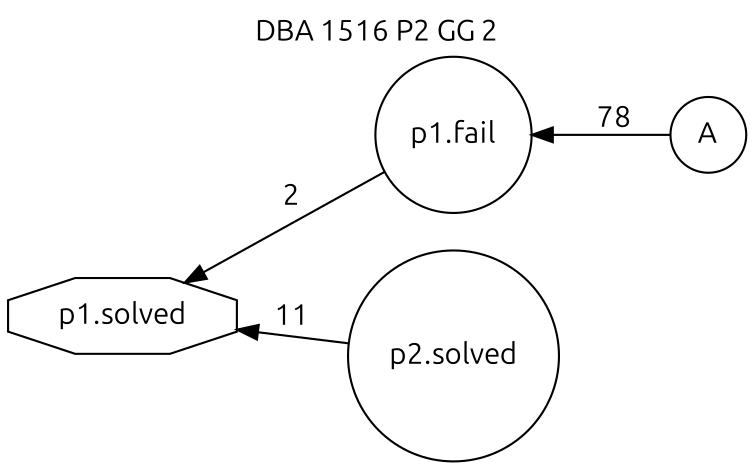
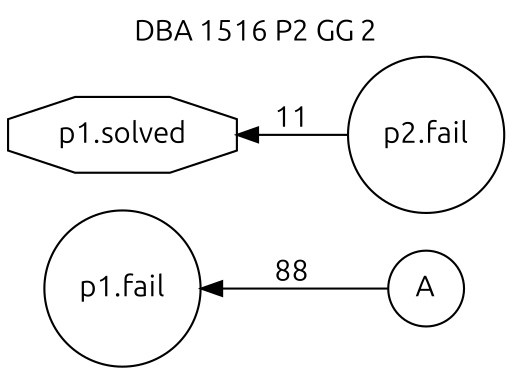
edge "A" -> "p1.fail": label "78" -> "88"
edge "p1.fail" -> "p1.solved": removed, label "2"
node "p2.solved": label "p2.solved" -> "p2.fail"
